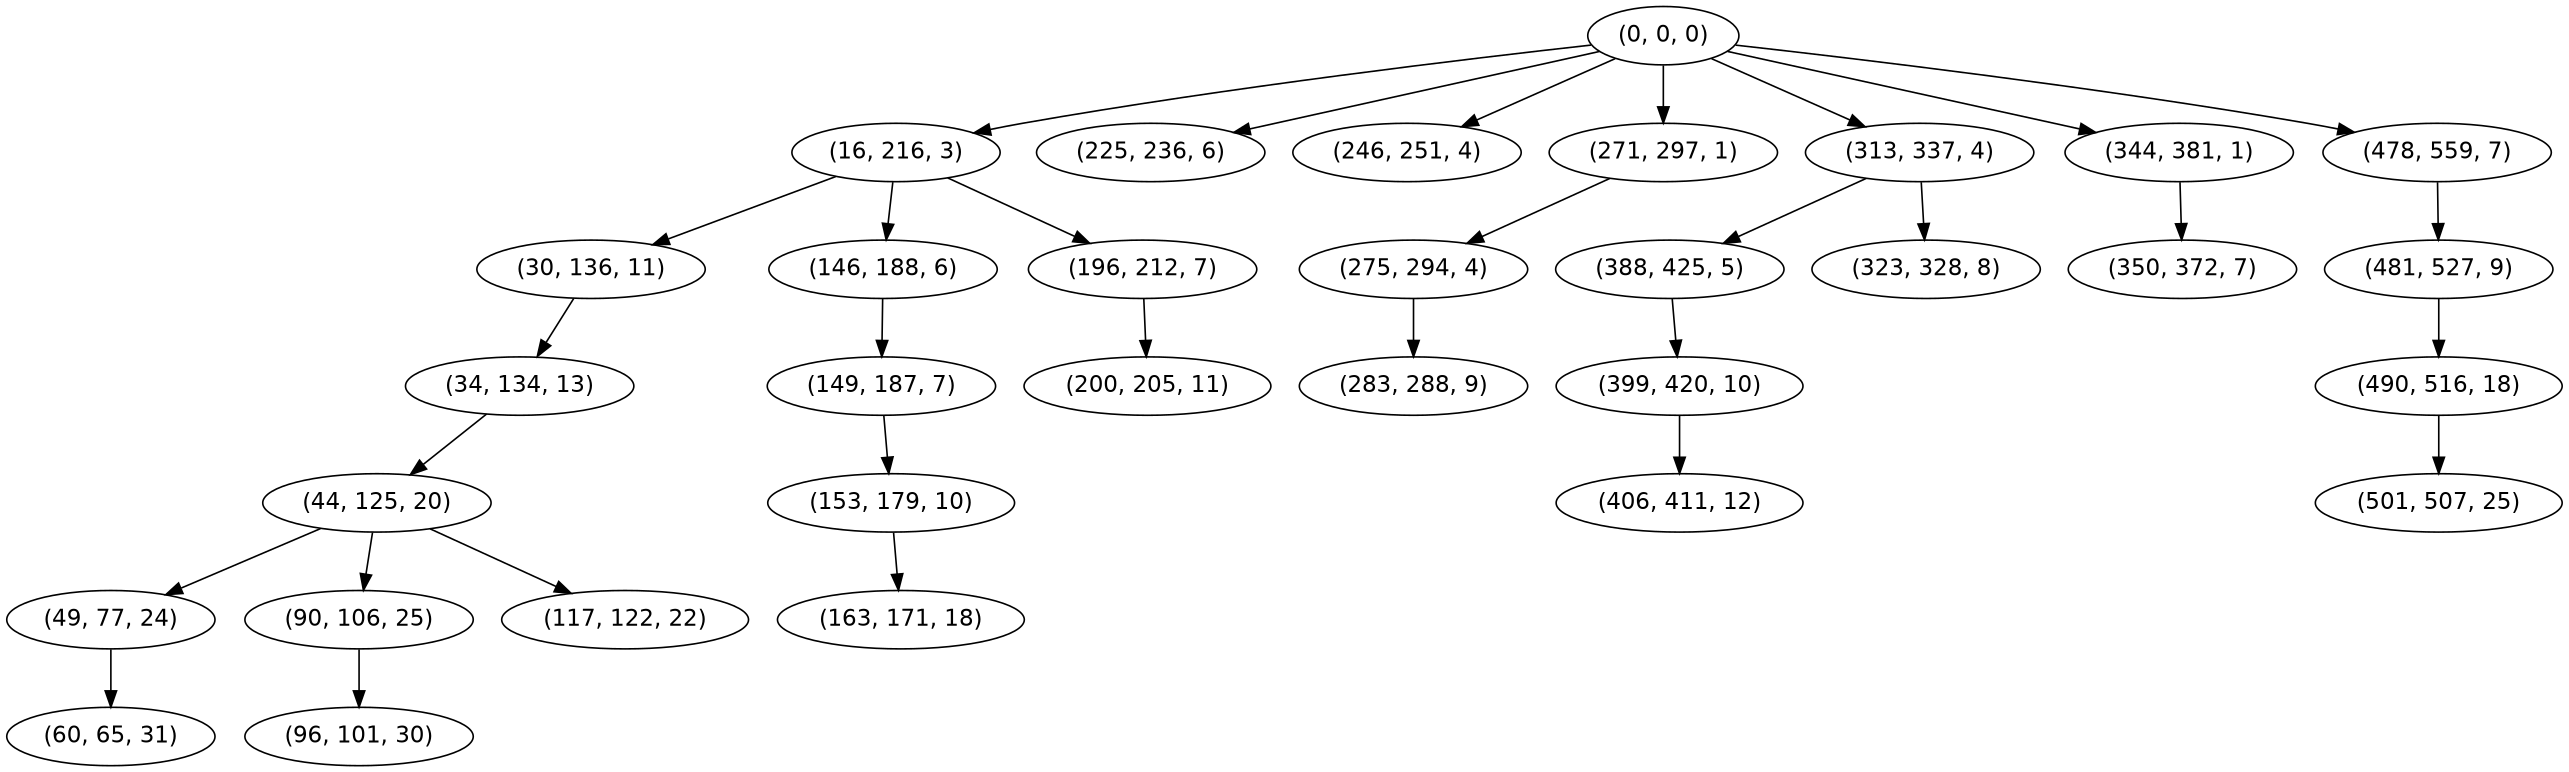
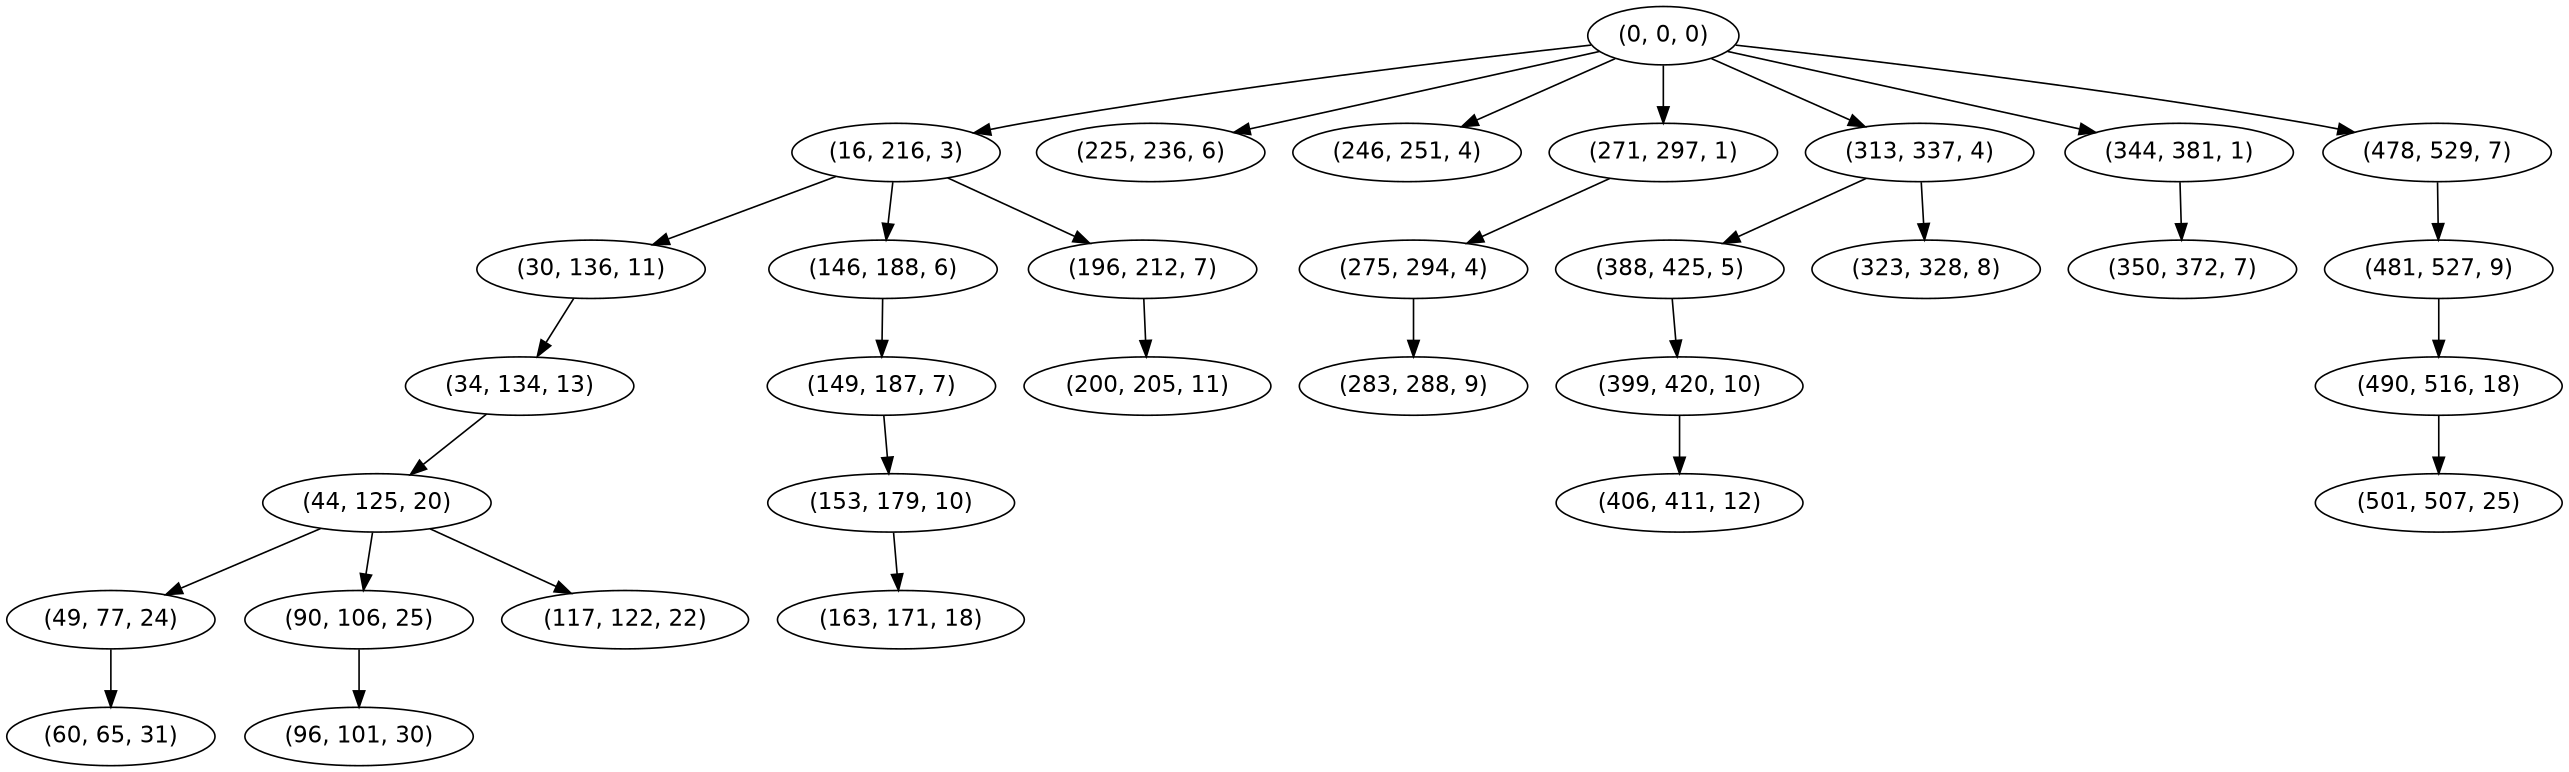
node "(478, 559, 7)": label "(478, 559, 7)" -> "(478, 529, 7)"
